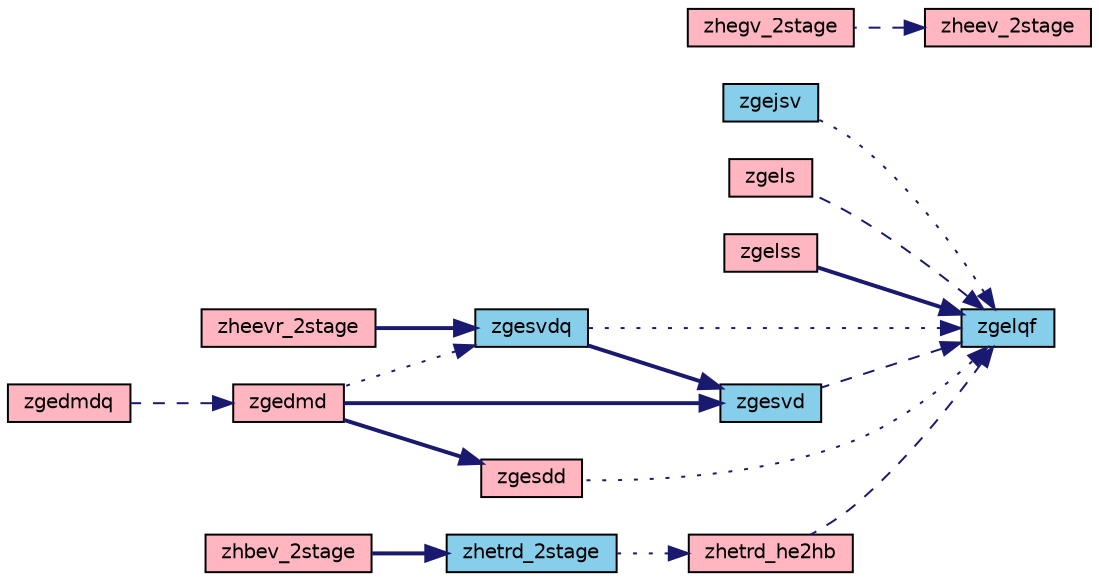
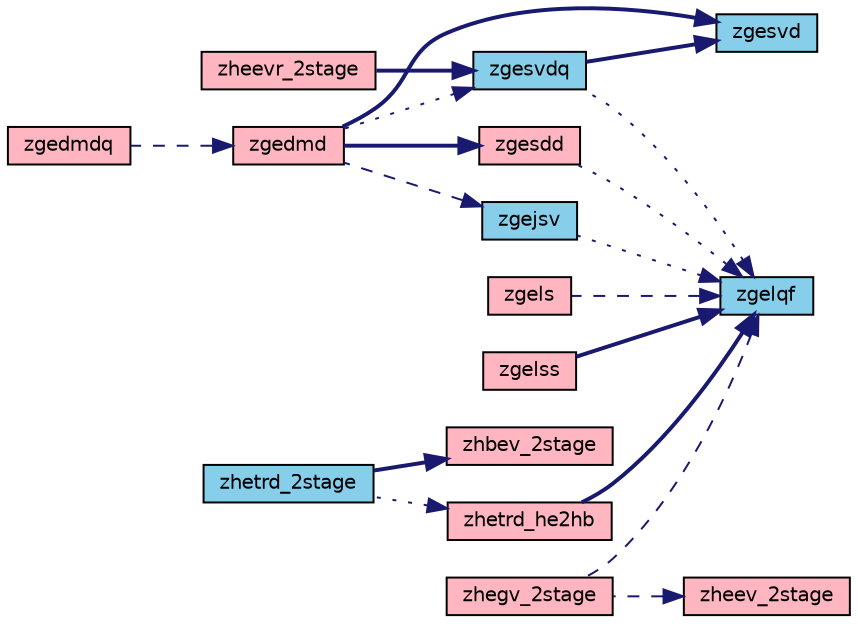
edge "zgedmd" -> "zgejsv": added
edge "zgesvd" -> "zgelqf": now "zhegv_2stage" -> "zgelqf"
edge "zhetrd_he2hb" -> "zgelqf": style dashed -> bold
edge "zhbev_2stage" -> "zhetrd_2stage": reversed
